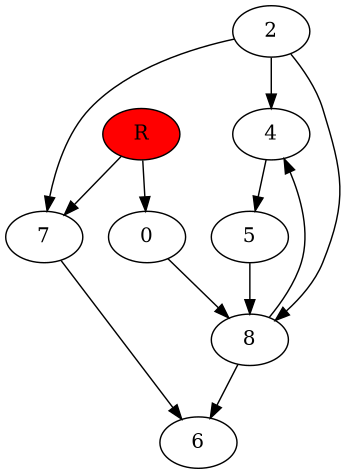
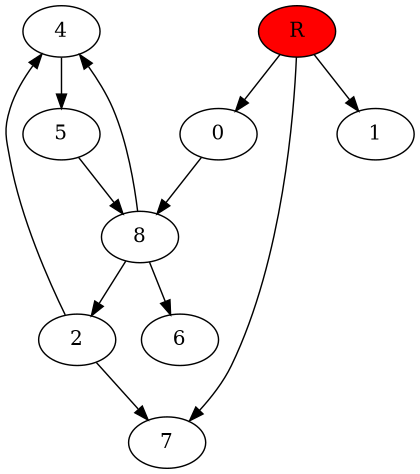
node "1": added
edge "2" -> "8": reversed
edge "7" -> "6": removed
